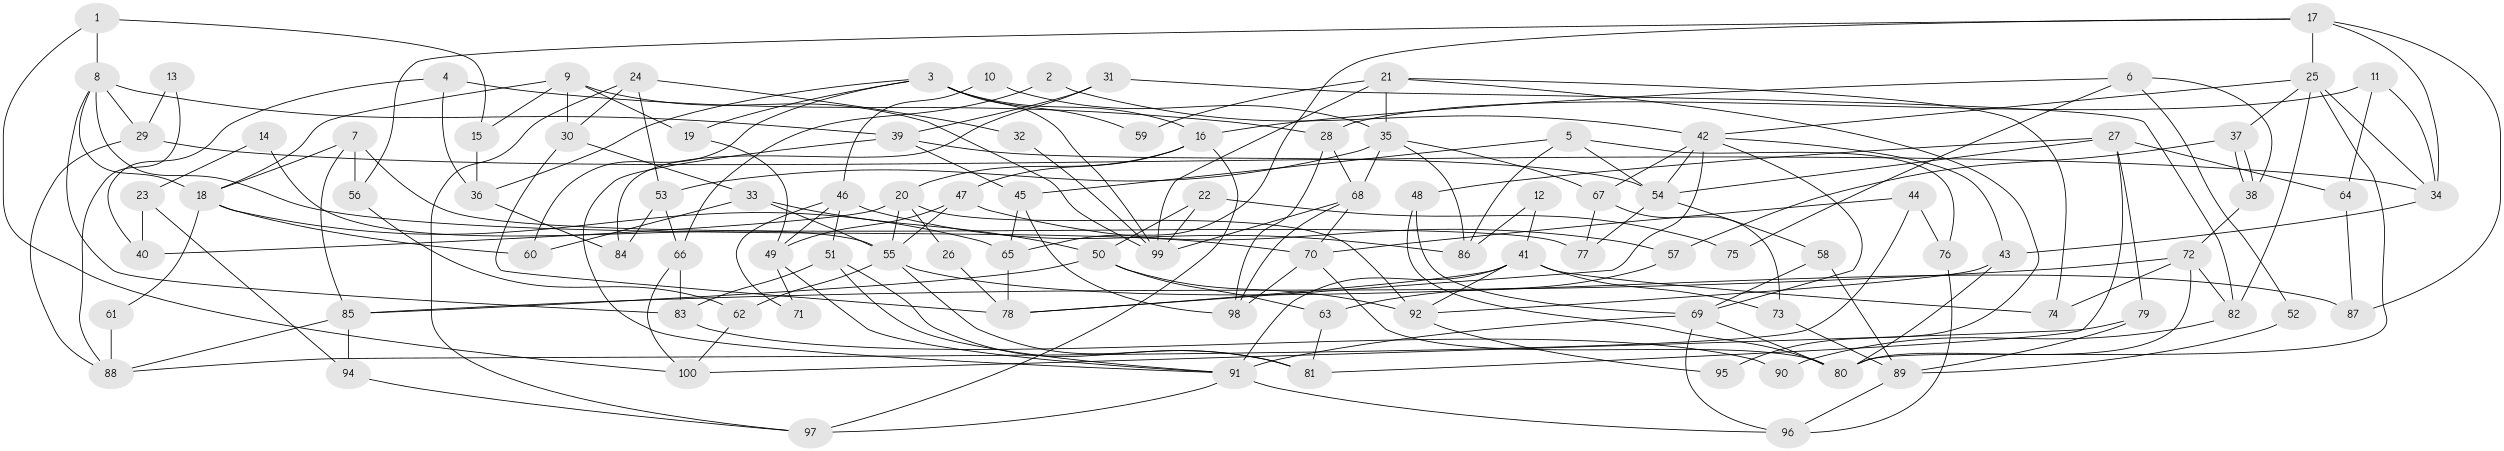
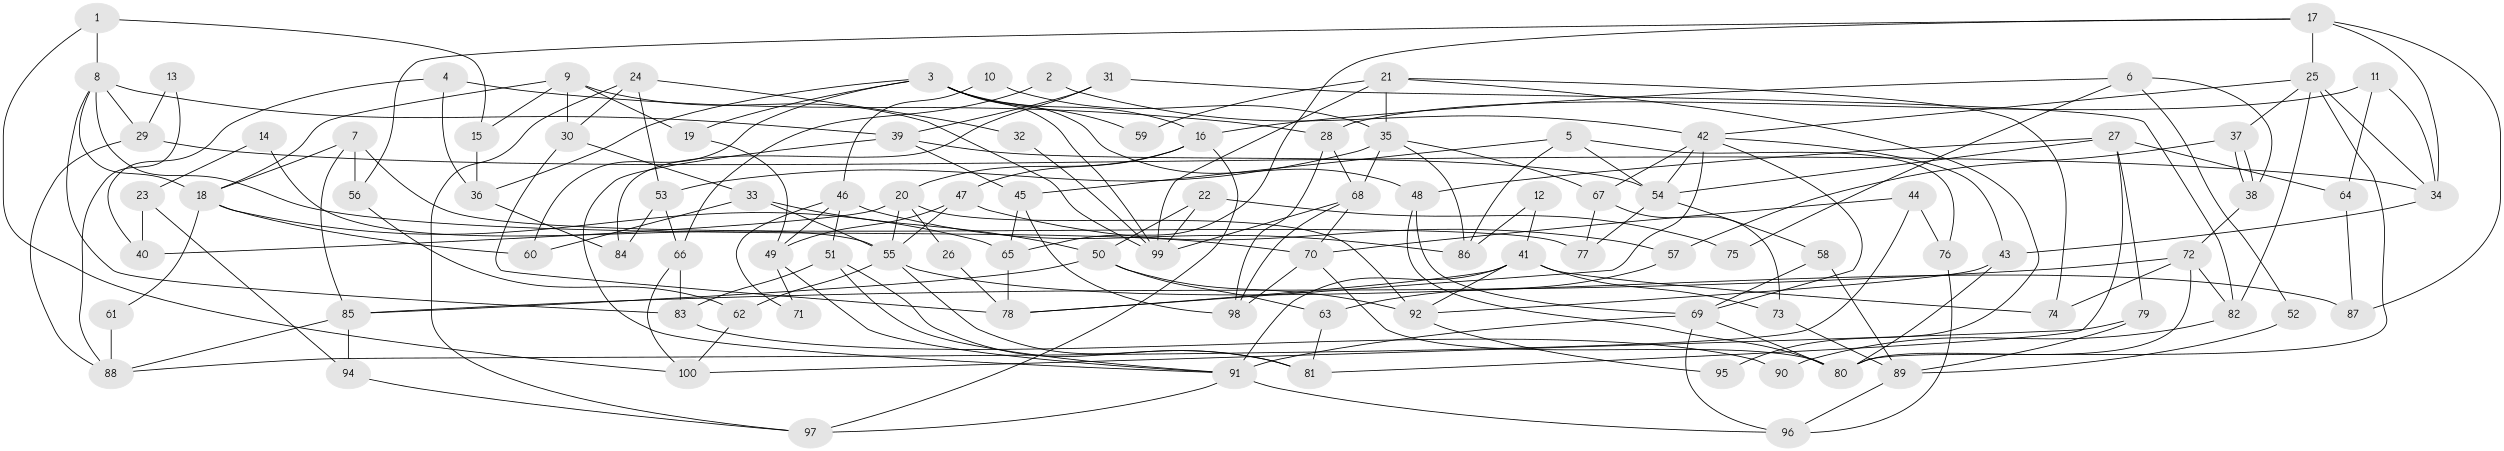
edge "3" -- "48": added
